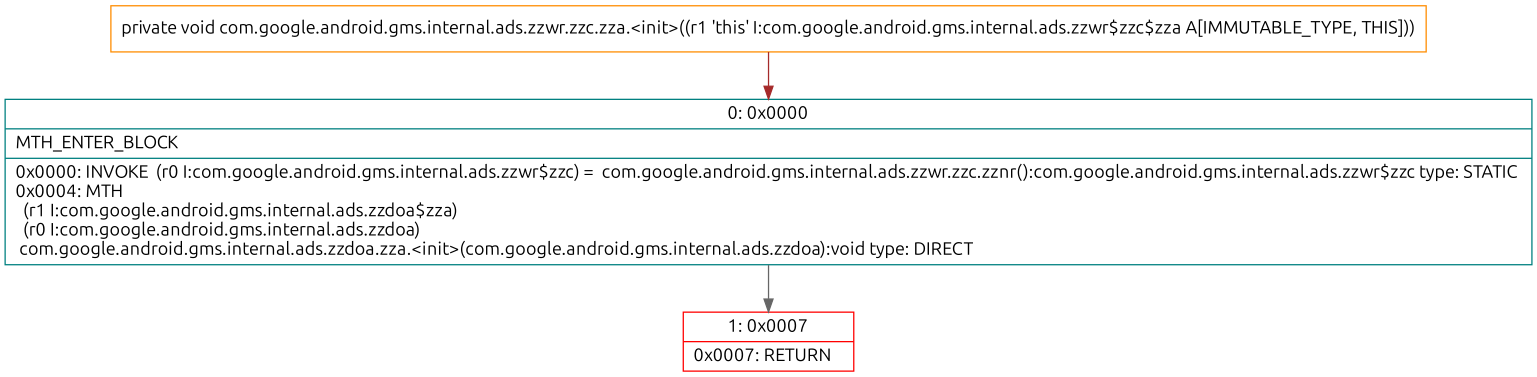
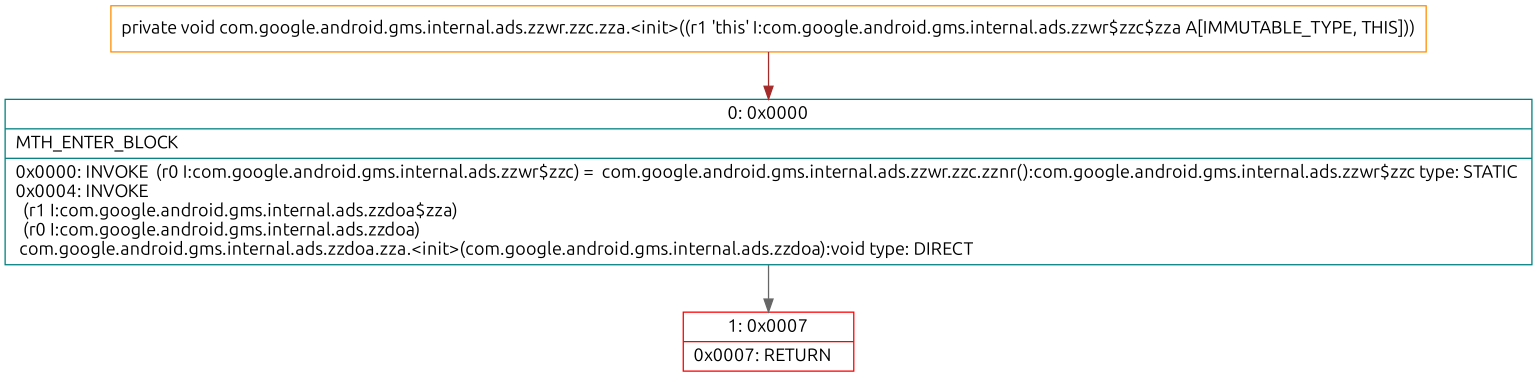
node "0: 0x0000": text "0x0004: MTH" -> "0x0004: INVOKE"
